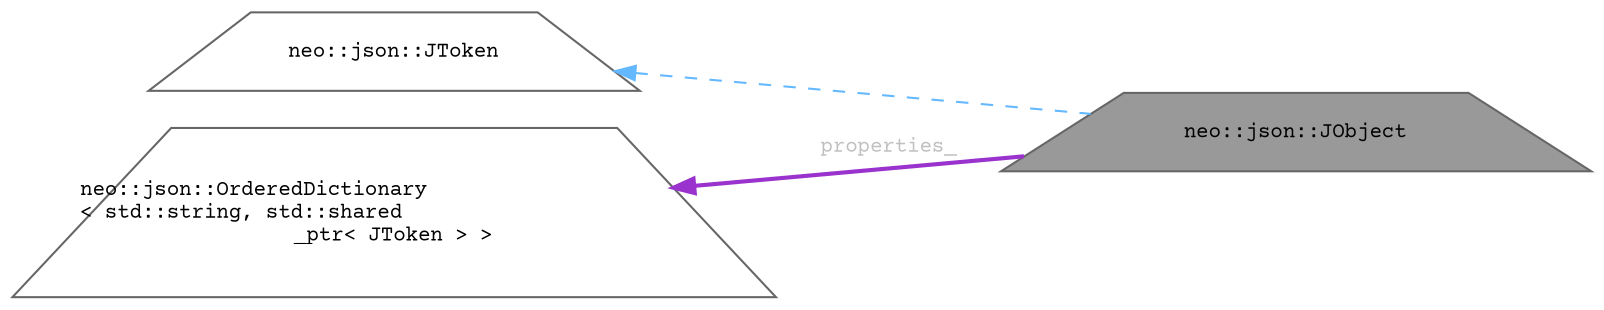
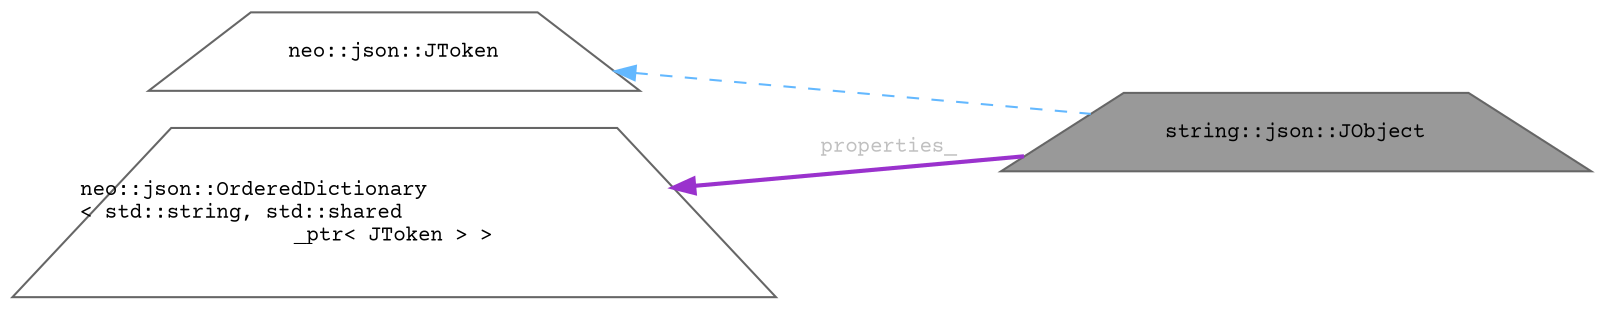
node "neo::json::JObject": label "neo::json::JObject" -> "string::json::JObject"
